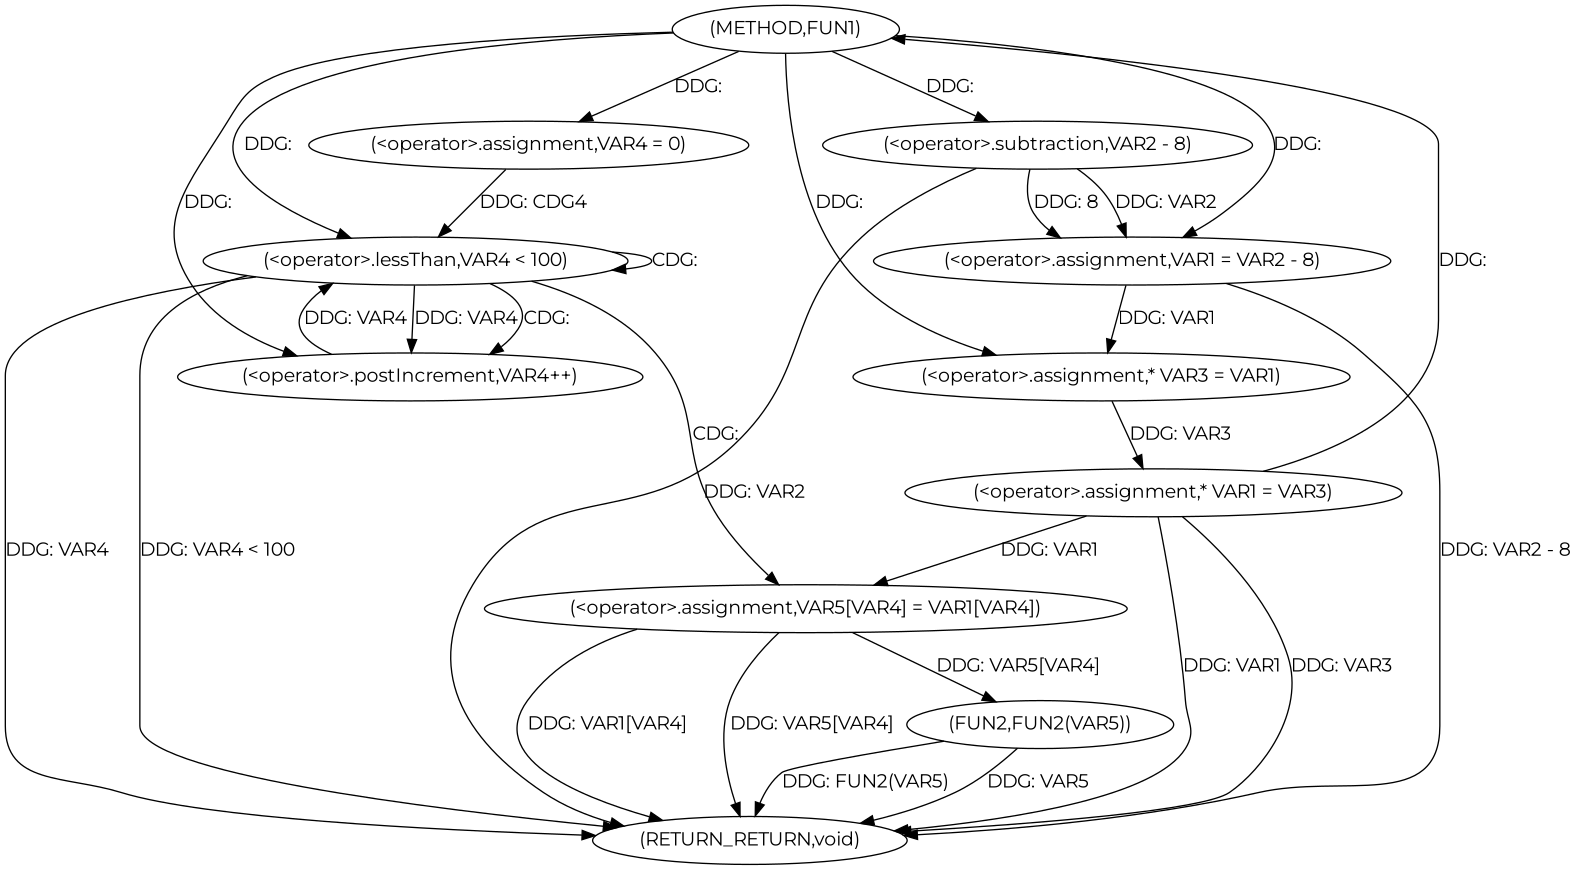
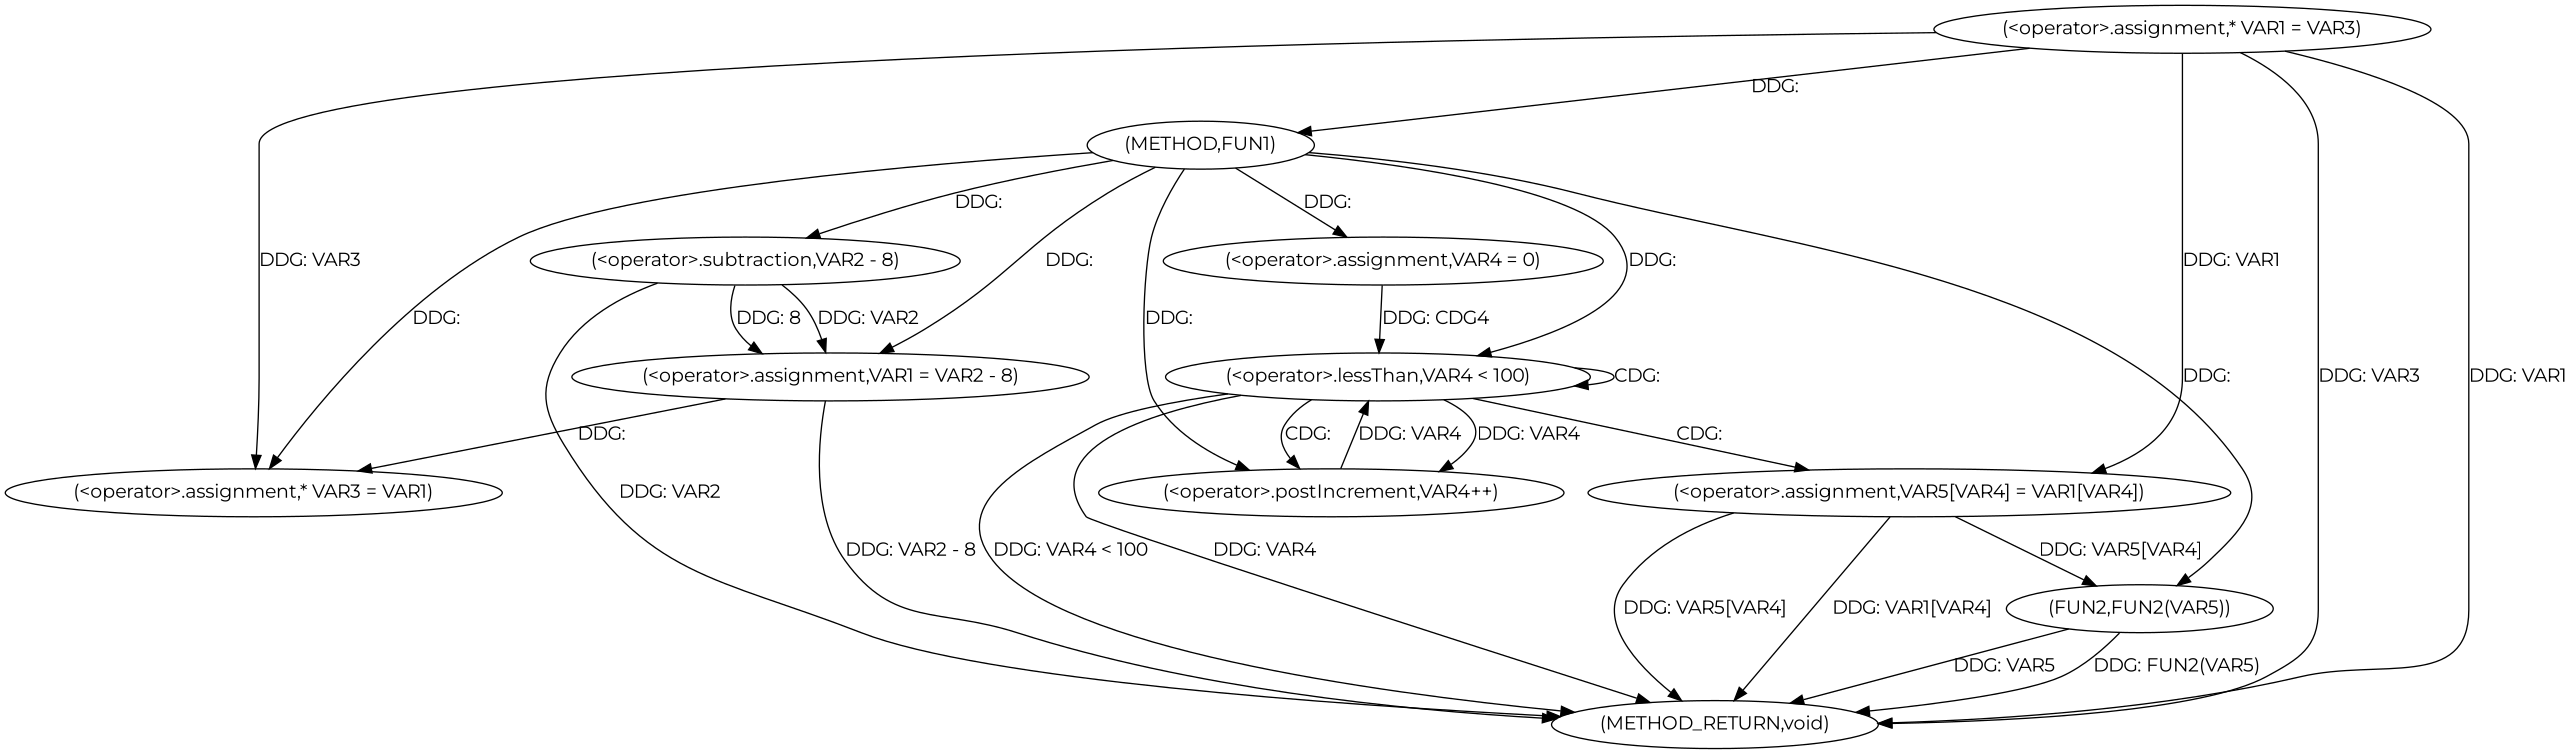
edge "(METHOD,FUN1)" -> "(FUN2,FUN2(VAR5))": added, label "DDG:"
edge "(<operator>.assignment,VAR1 = VAR2 - 8)" -> "(<operator>.assignment,* VAR3 = VAR1)": label "DDG: VAR1" -> "DDG: "
edge "(<operator>.assignment,* VAR3 = VAR1)" -> "(<operator>.assignment,* VAR1 = VAR3)": reversed
node "(RETURN_RETURN,void)": label "(RETURN_RETURN,void)" -> "(METHOD_RETURN,void)"
